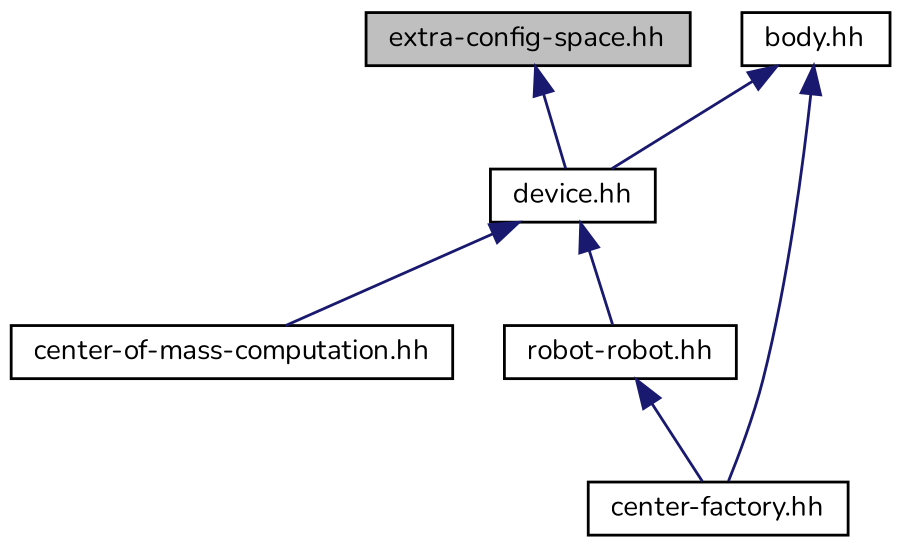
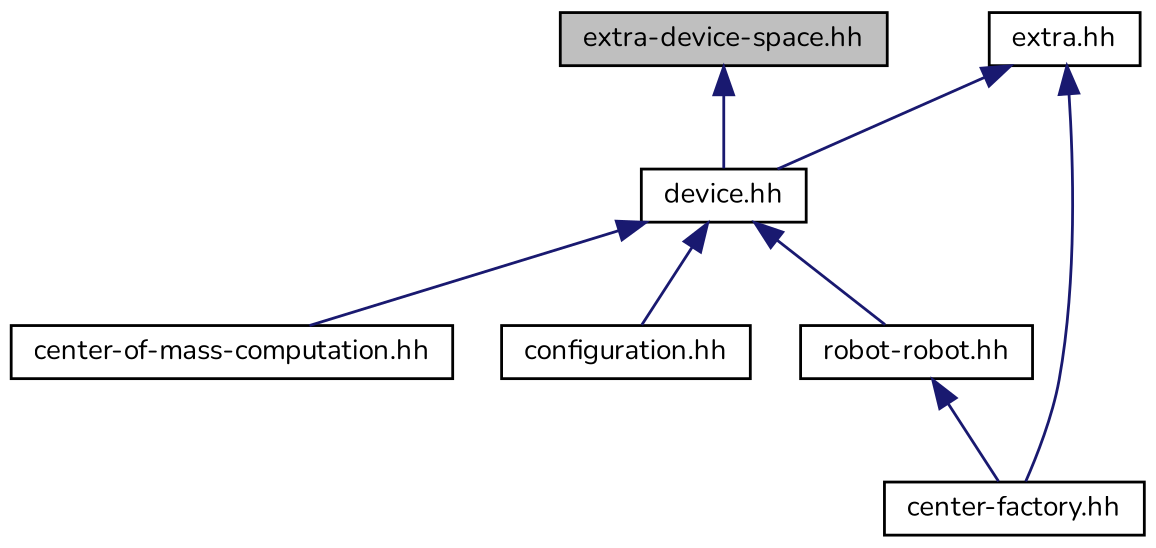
node "extra-config-space.hh": label "extra-config-space.hh" -> "extra-device-space.hh"
node "body.hh": label "body.hh" -> "extra.hh"
node "configuration.hh": added
